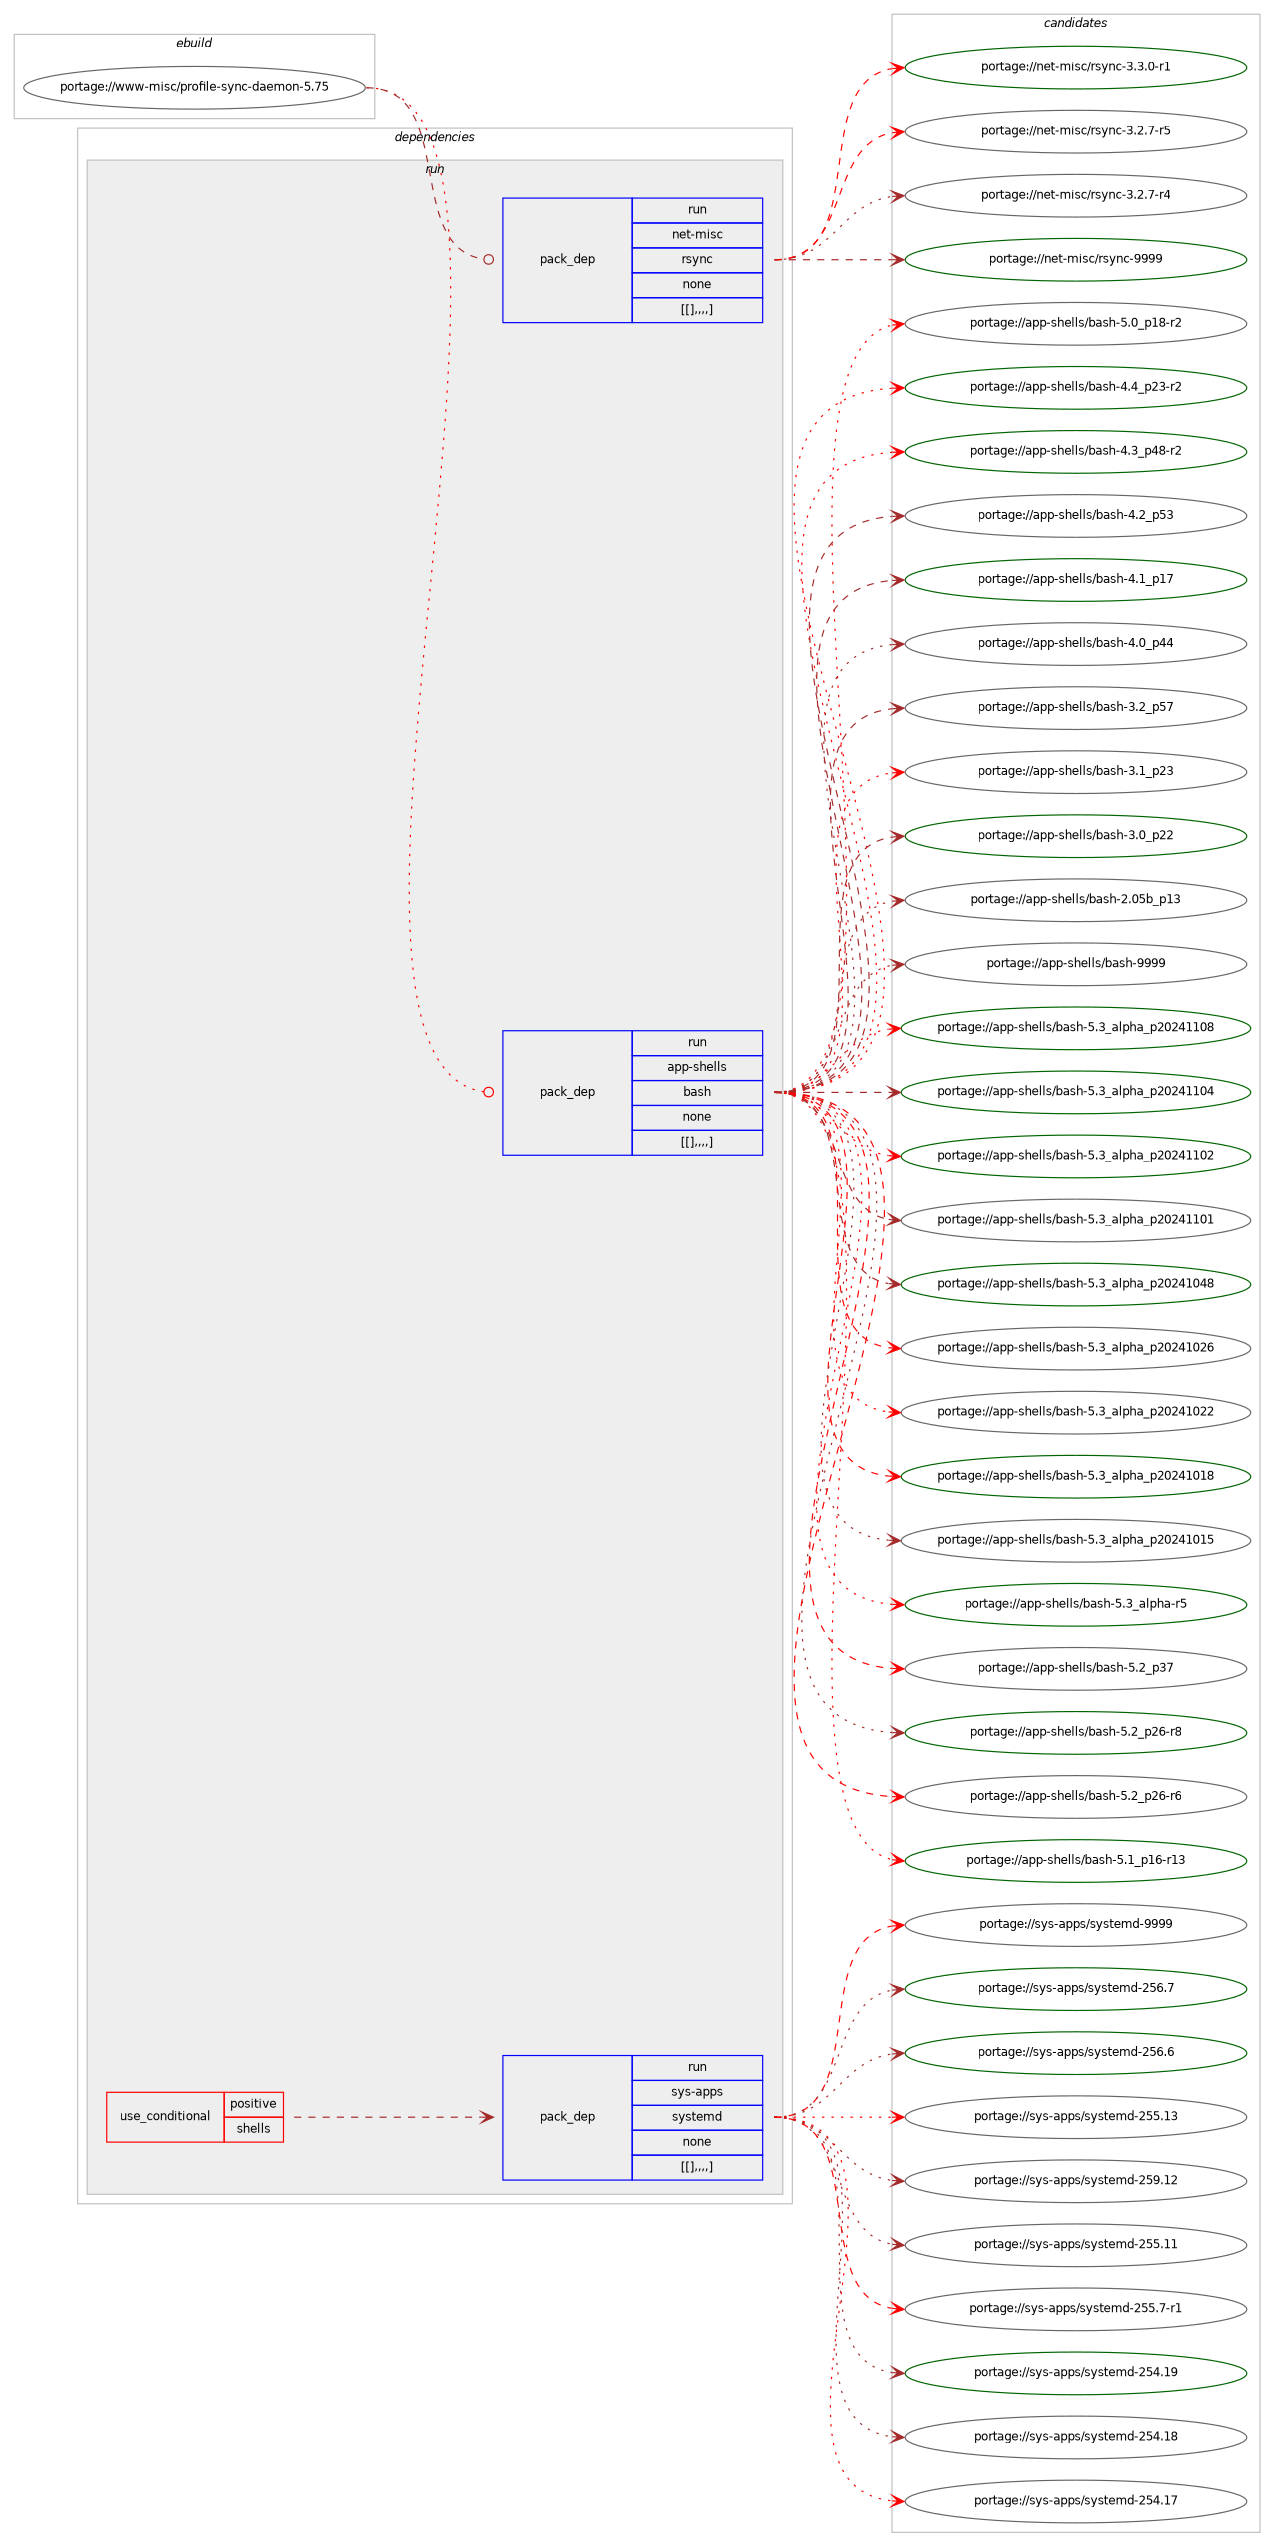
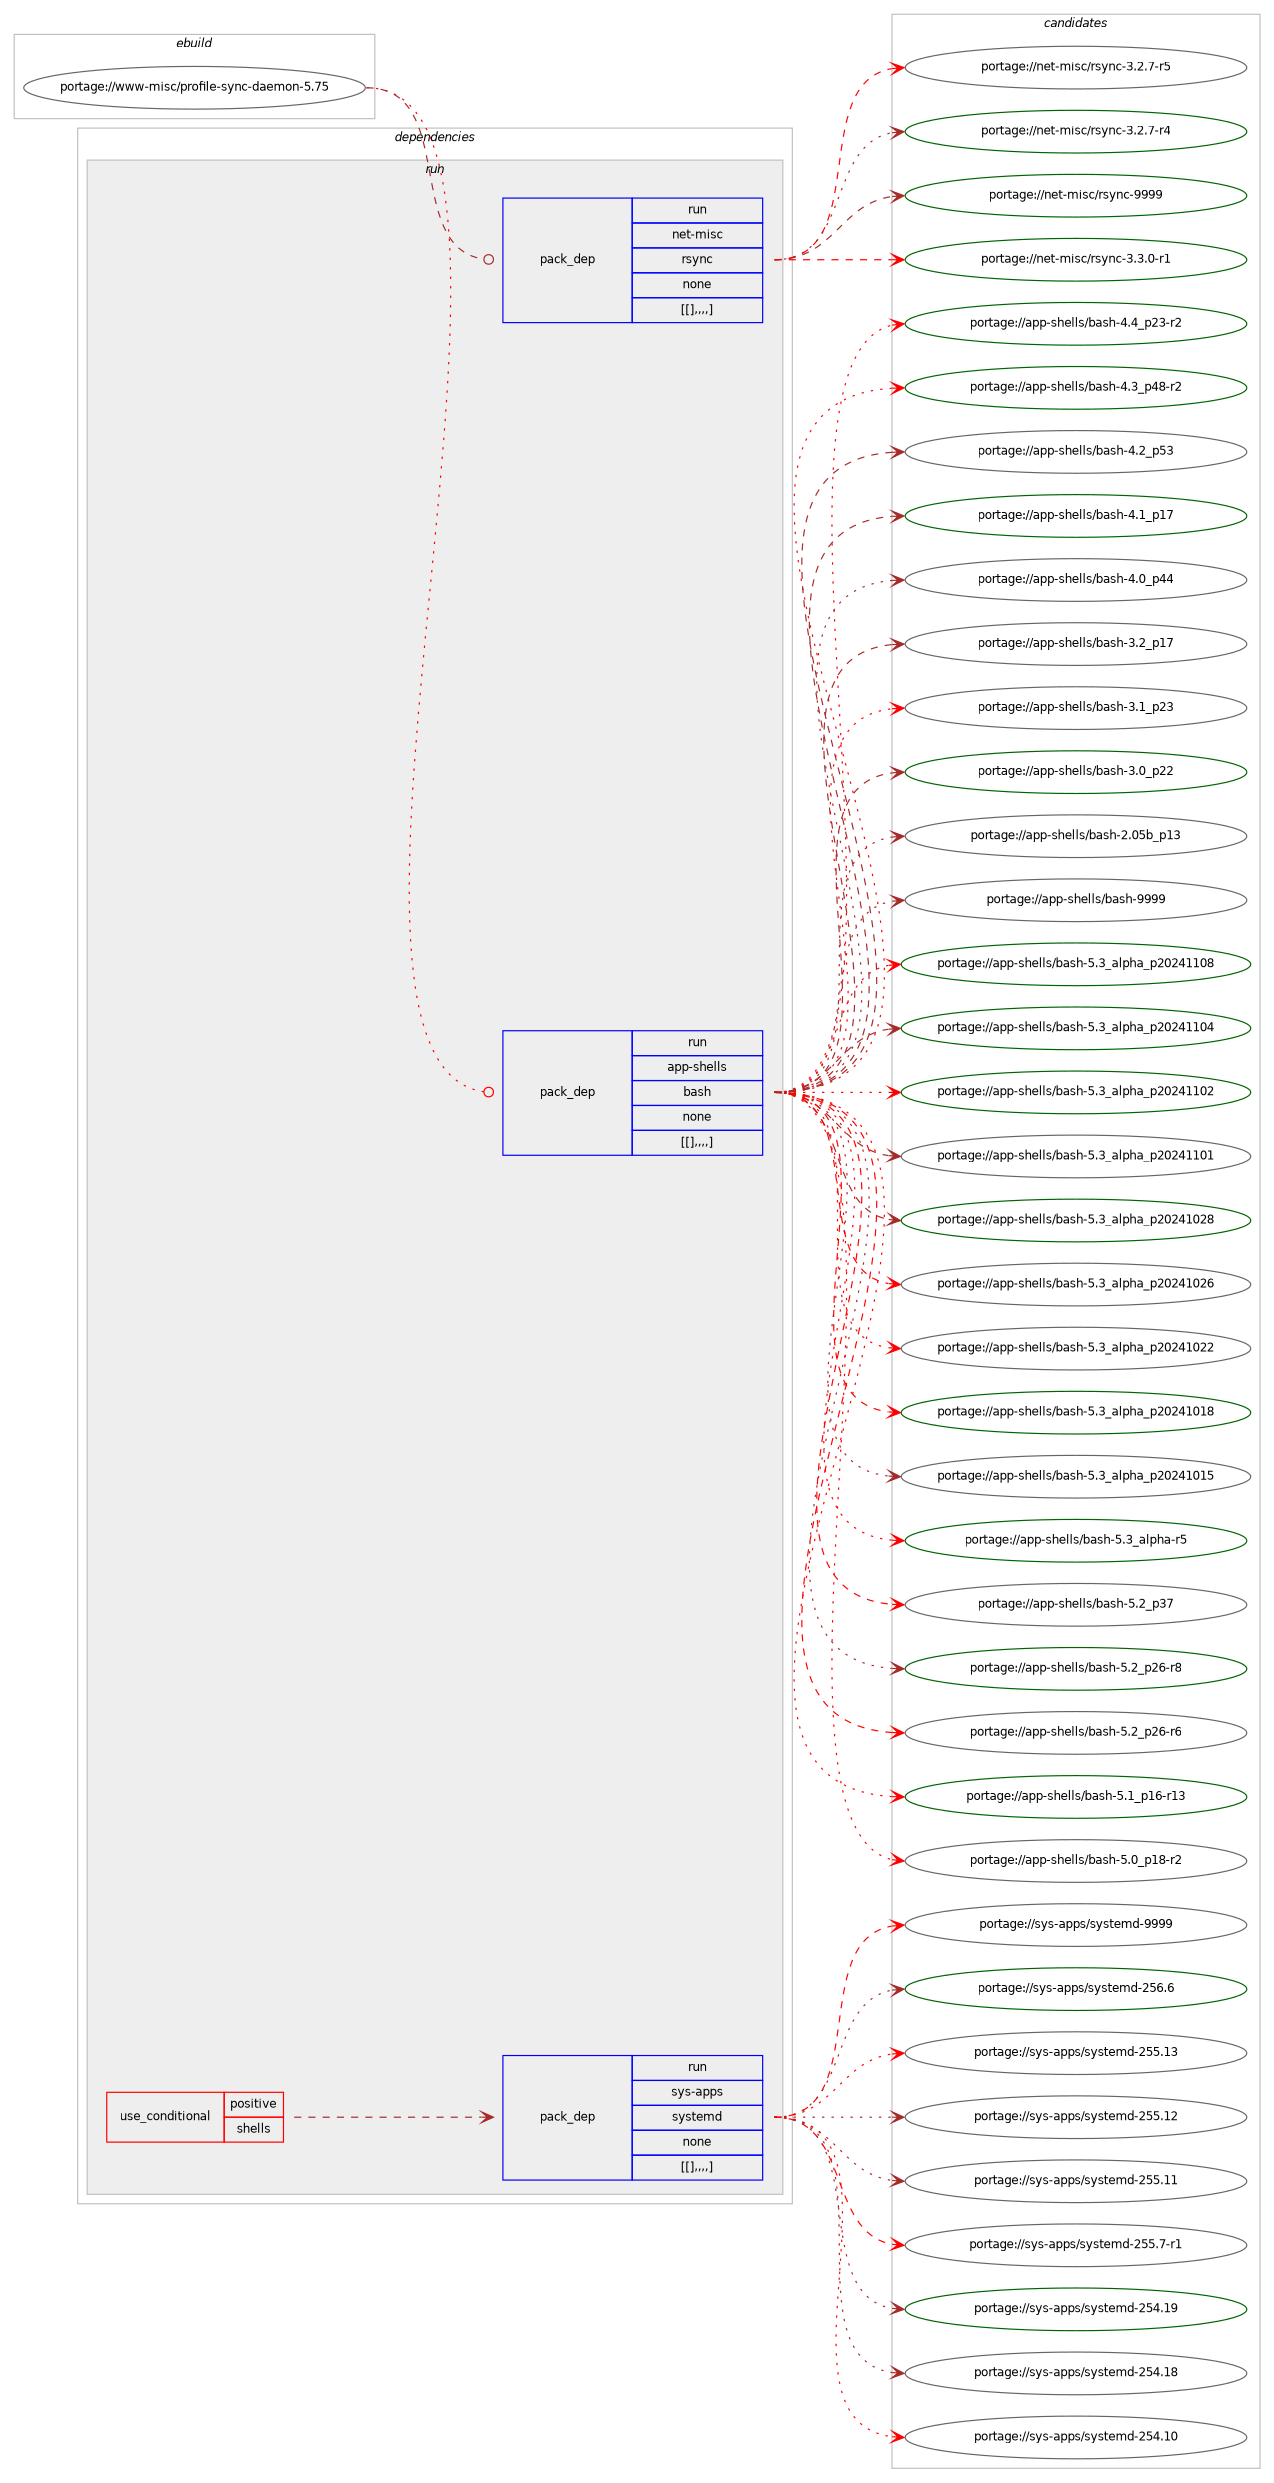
node "portage://net-misc/rsync-3.2.7-r4": color gray40 -> darkgreen
node "portage://app-shells/bash-3.2_p57": label "portage://app-shells/bash-3.2_p57" -> "portage://app-shells/bash-3.2_p17"
node "portage://app-shells/bash-5.3_alpha_p20241048": label "portage://app-shells/bash-5.3_alpha_p20241048" -> "portage://app-shells/bash-5.3_alpha_p20241028"
node "portage://sys-apps/systemd-256.7": removed
node "portage://sys-apps/systemd-259.12": label "portage://sys-apps/systemd-259.12" -> "portage://sys-apps/systemd-255.12"
node "portage://sys-apps/systemd-254.17": label "portage://sys-apps/systemd-254.17" -> "portage://sys-apps/systemd-254.10"
